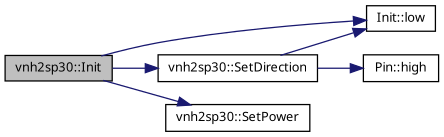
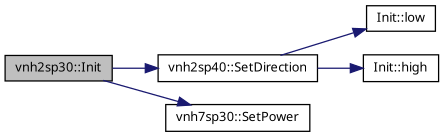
edge "vnh2sp30::Init" -> "Init::low": removed
node "vnh2sp30::SetDirection": label "vnh2sp30::SetDirection" -> "vnh2sp40::SetDirection"
node "Pin::high": label "Pin::high" -> "Init::high"
node "vnh2sp30::SetPower": label "vnh2sp30::SetPower" -> "vnh7sp30::SetPower"
